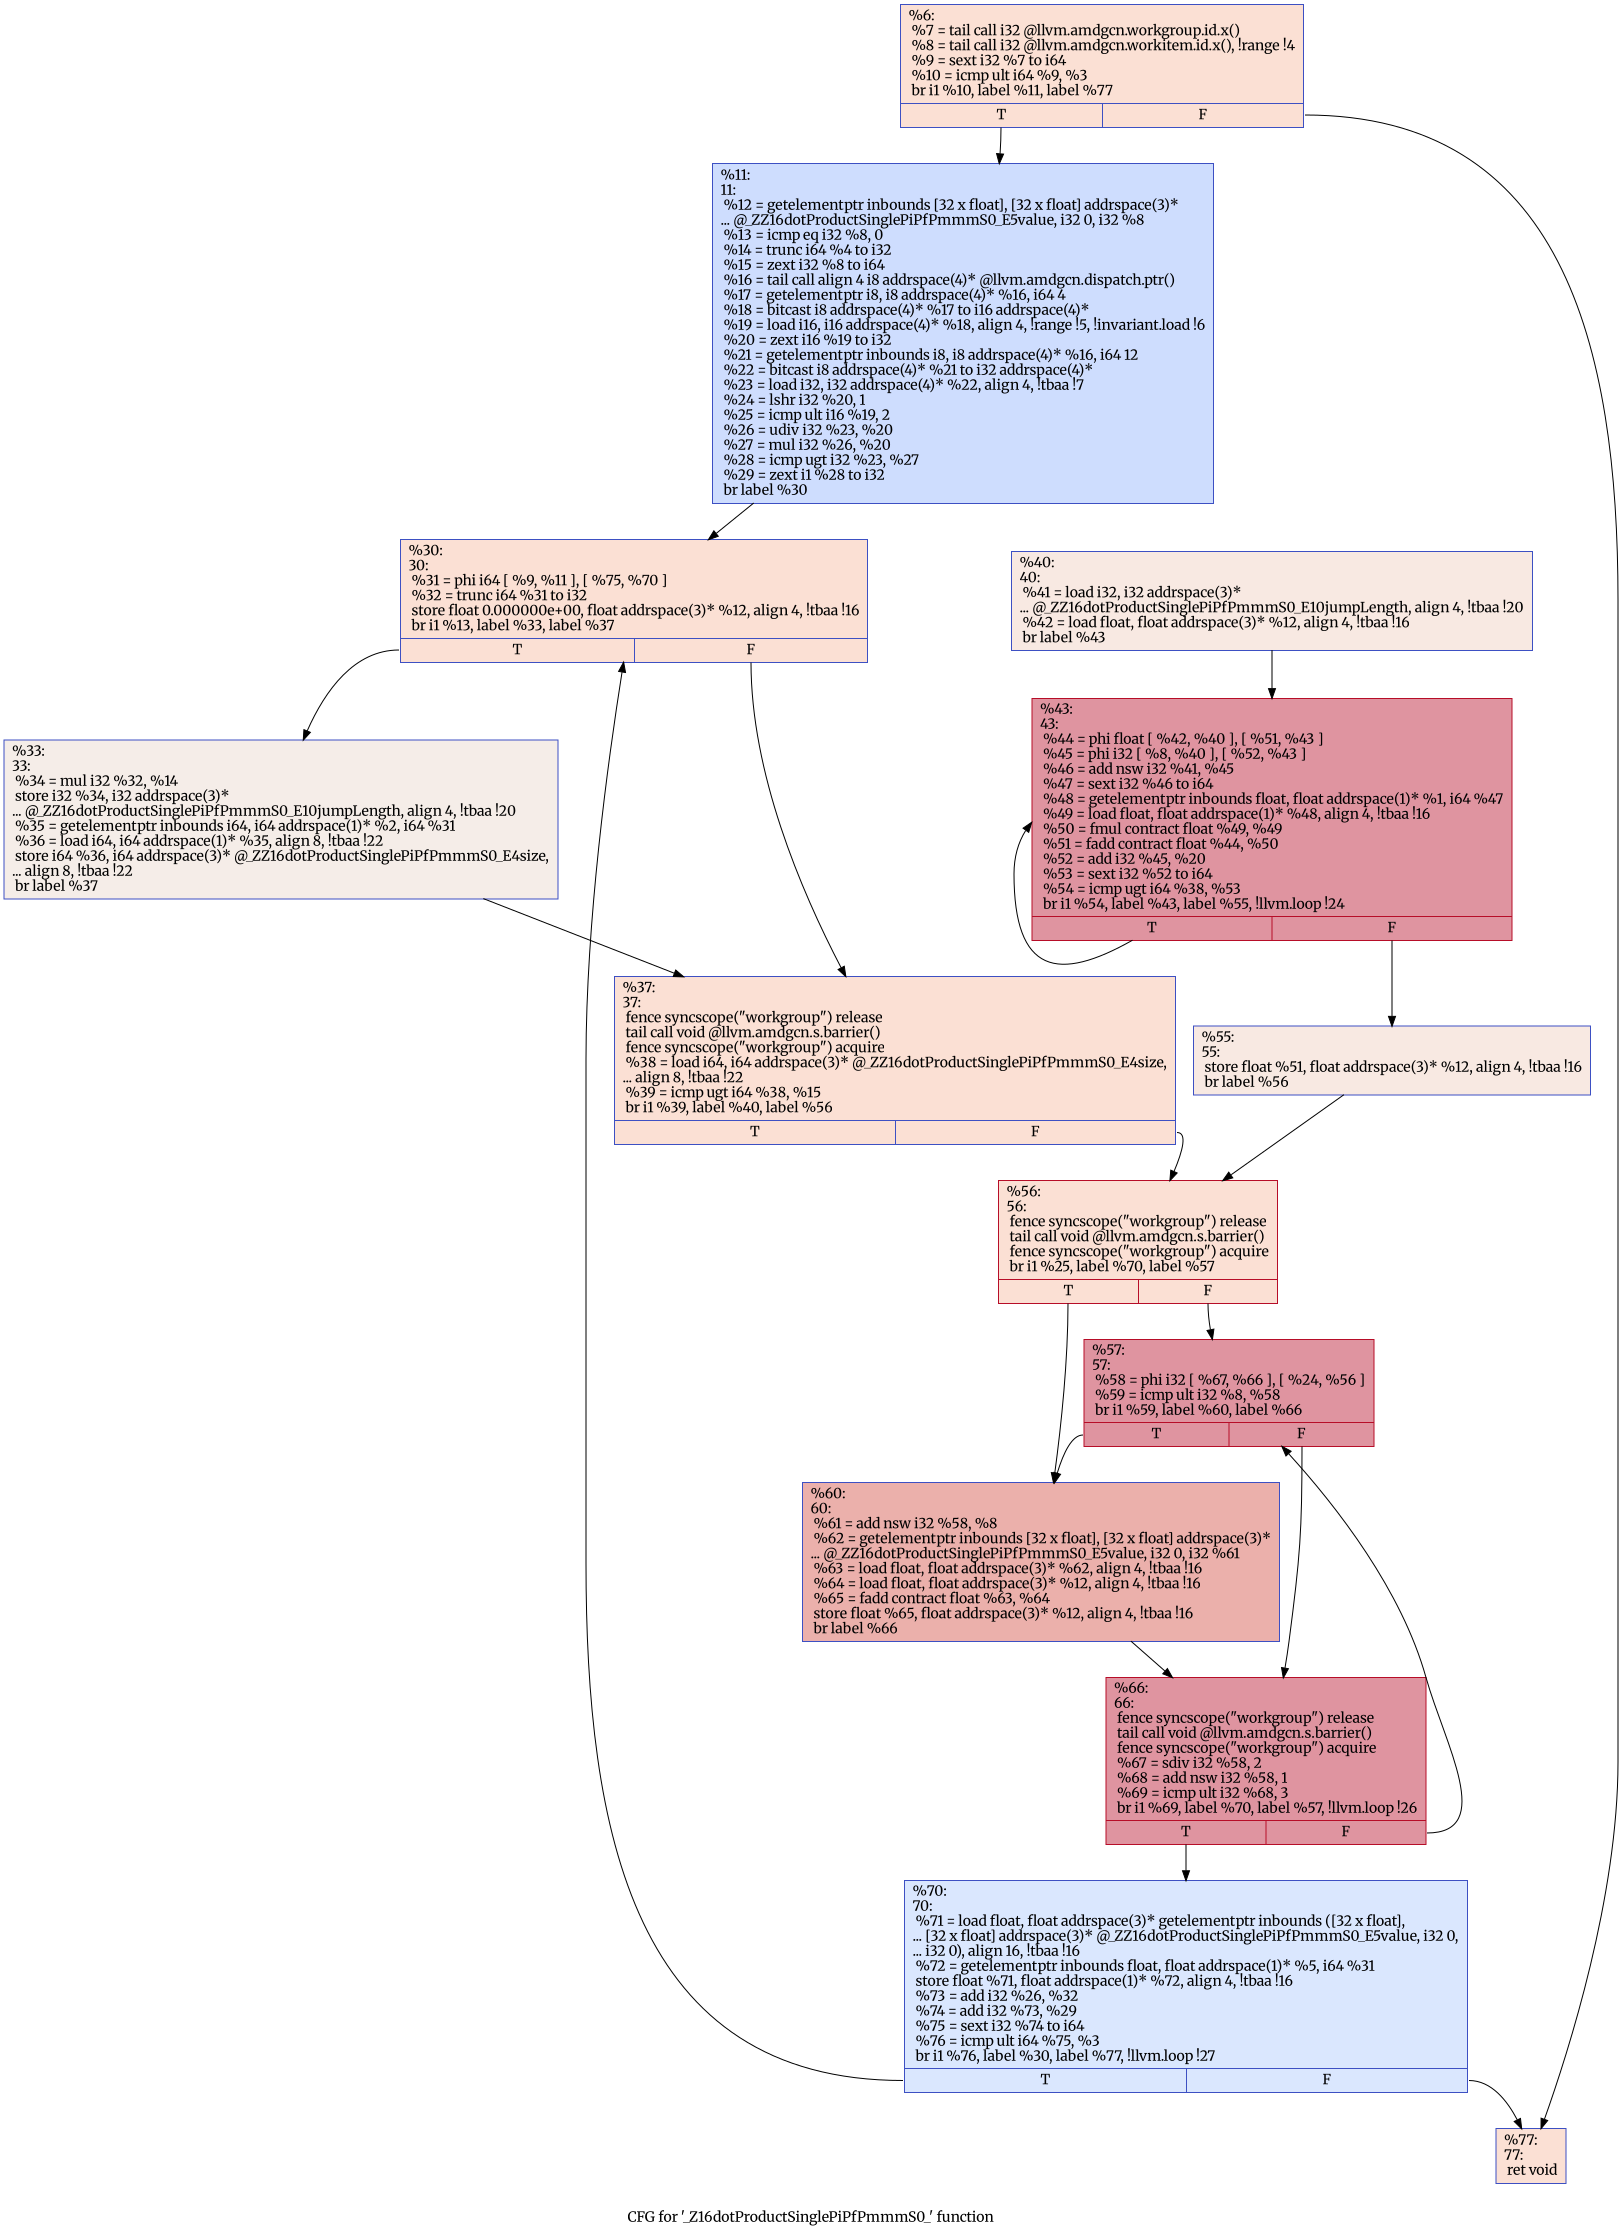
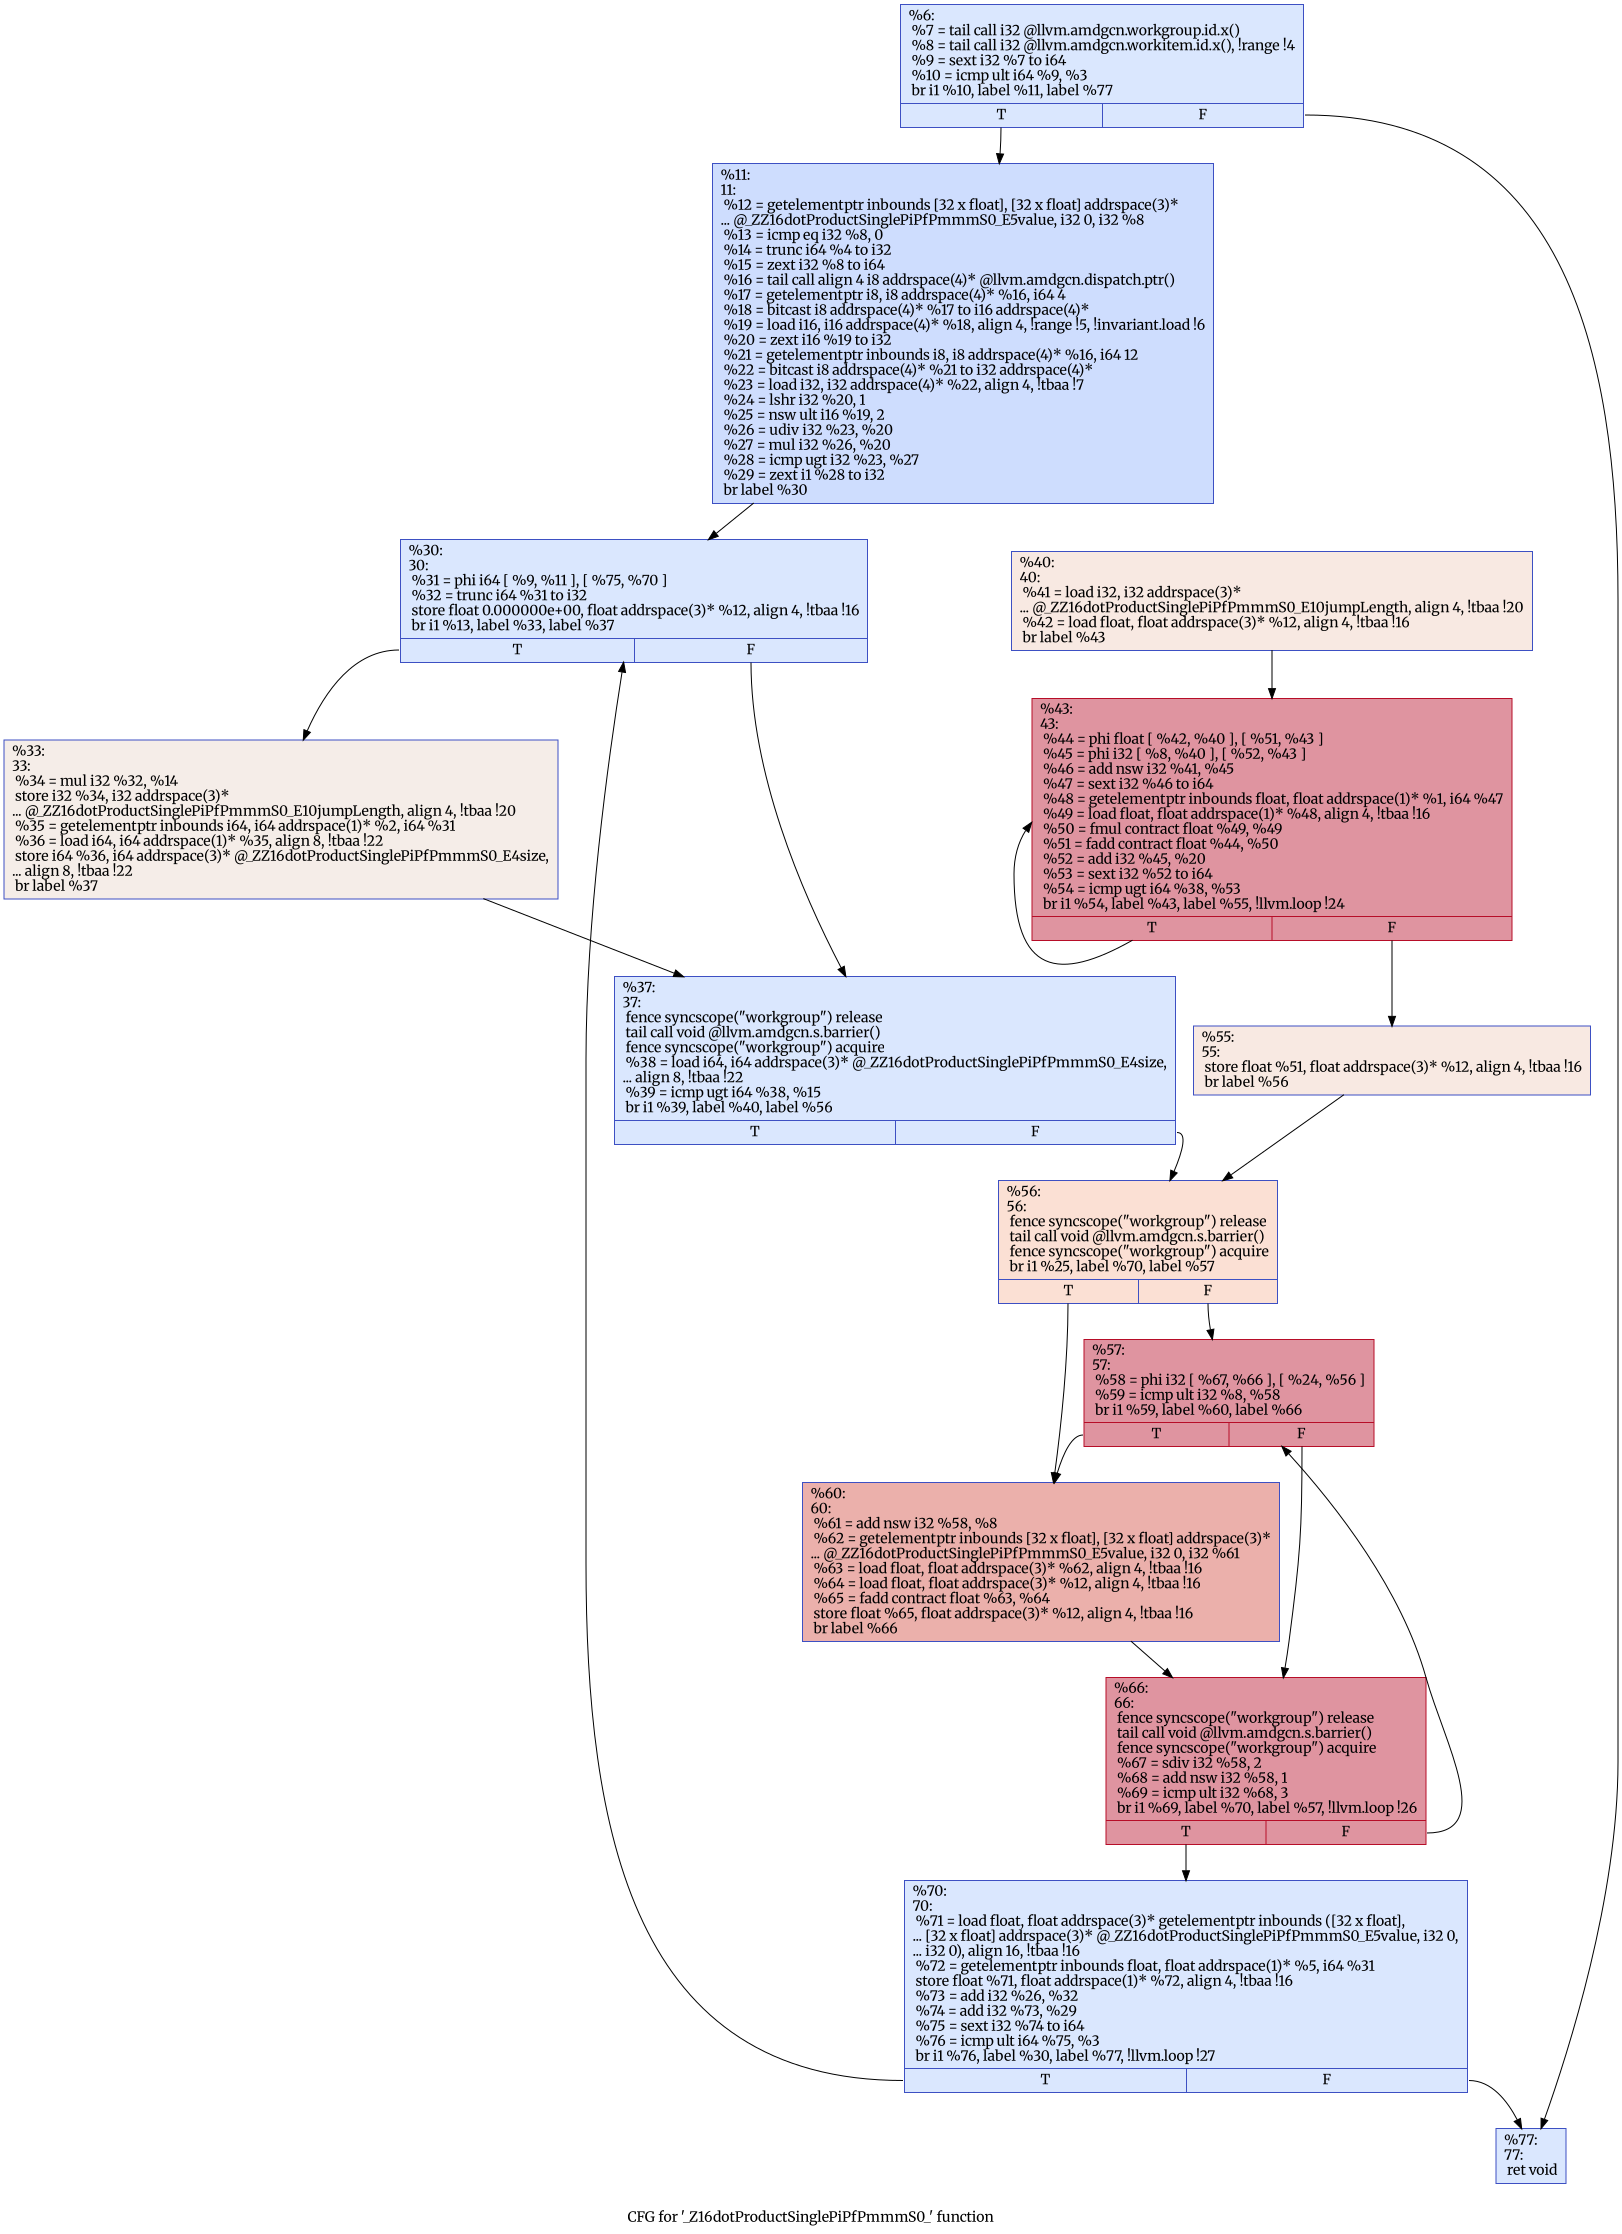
node "%6:": fillcolor #f7b99e70 -> #abc8fd70
node "%11:": text "%25 = icmp ult i16 %19, 2" -> "%25 = nsw ult i16 %19, 2"
node "%30:": fillcolor #f7b99e70 -> #abc8fd70
node "%37:": fillcolor #f7b99e70 -> #abc8fd70
node "%56:": color #b70d28ff -> #3d50c3ff
node "%77:": fillcolor #f7b99e70 -> #abc8fd70
